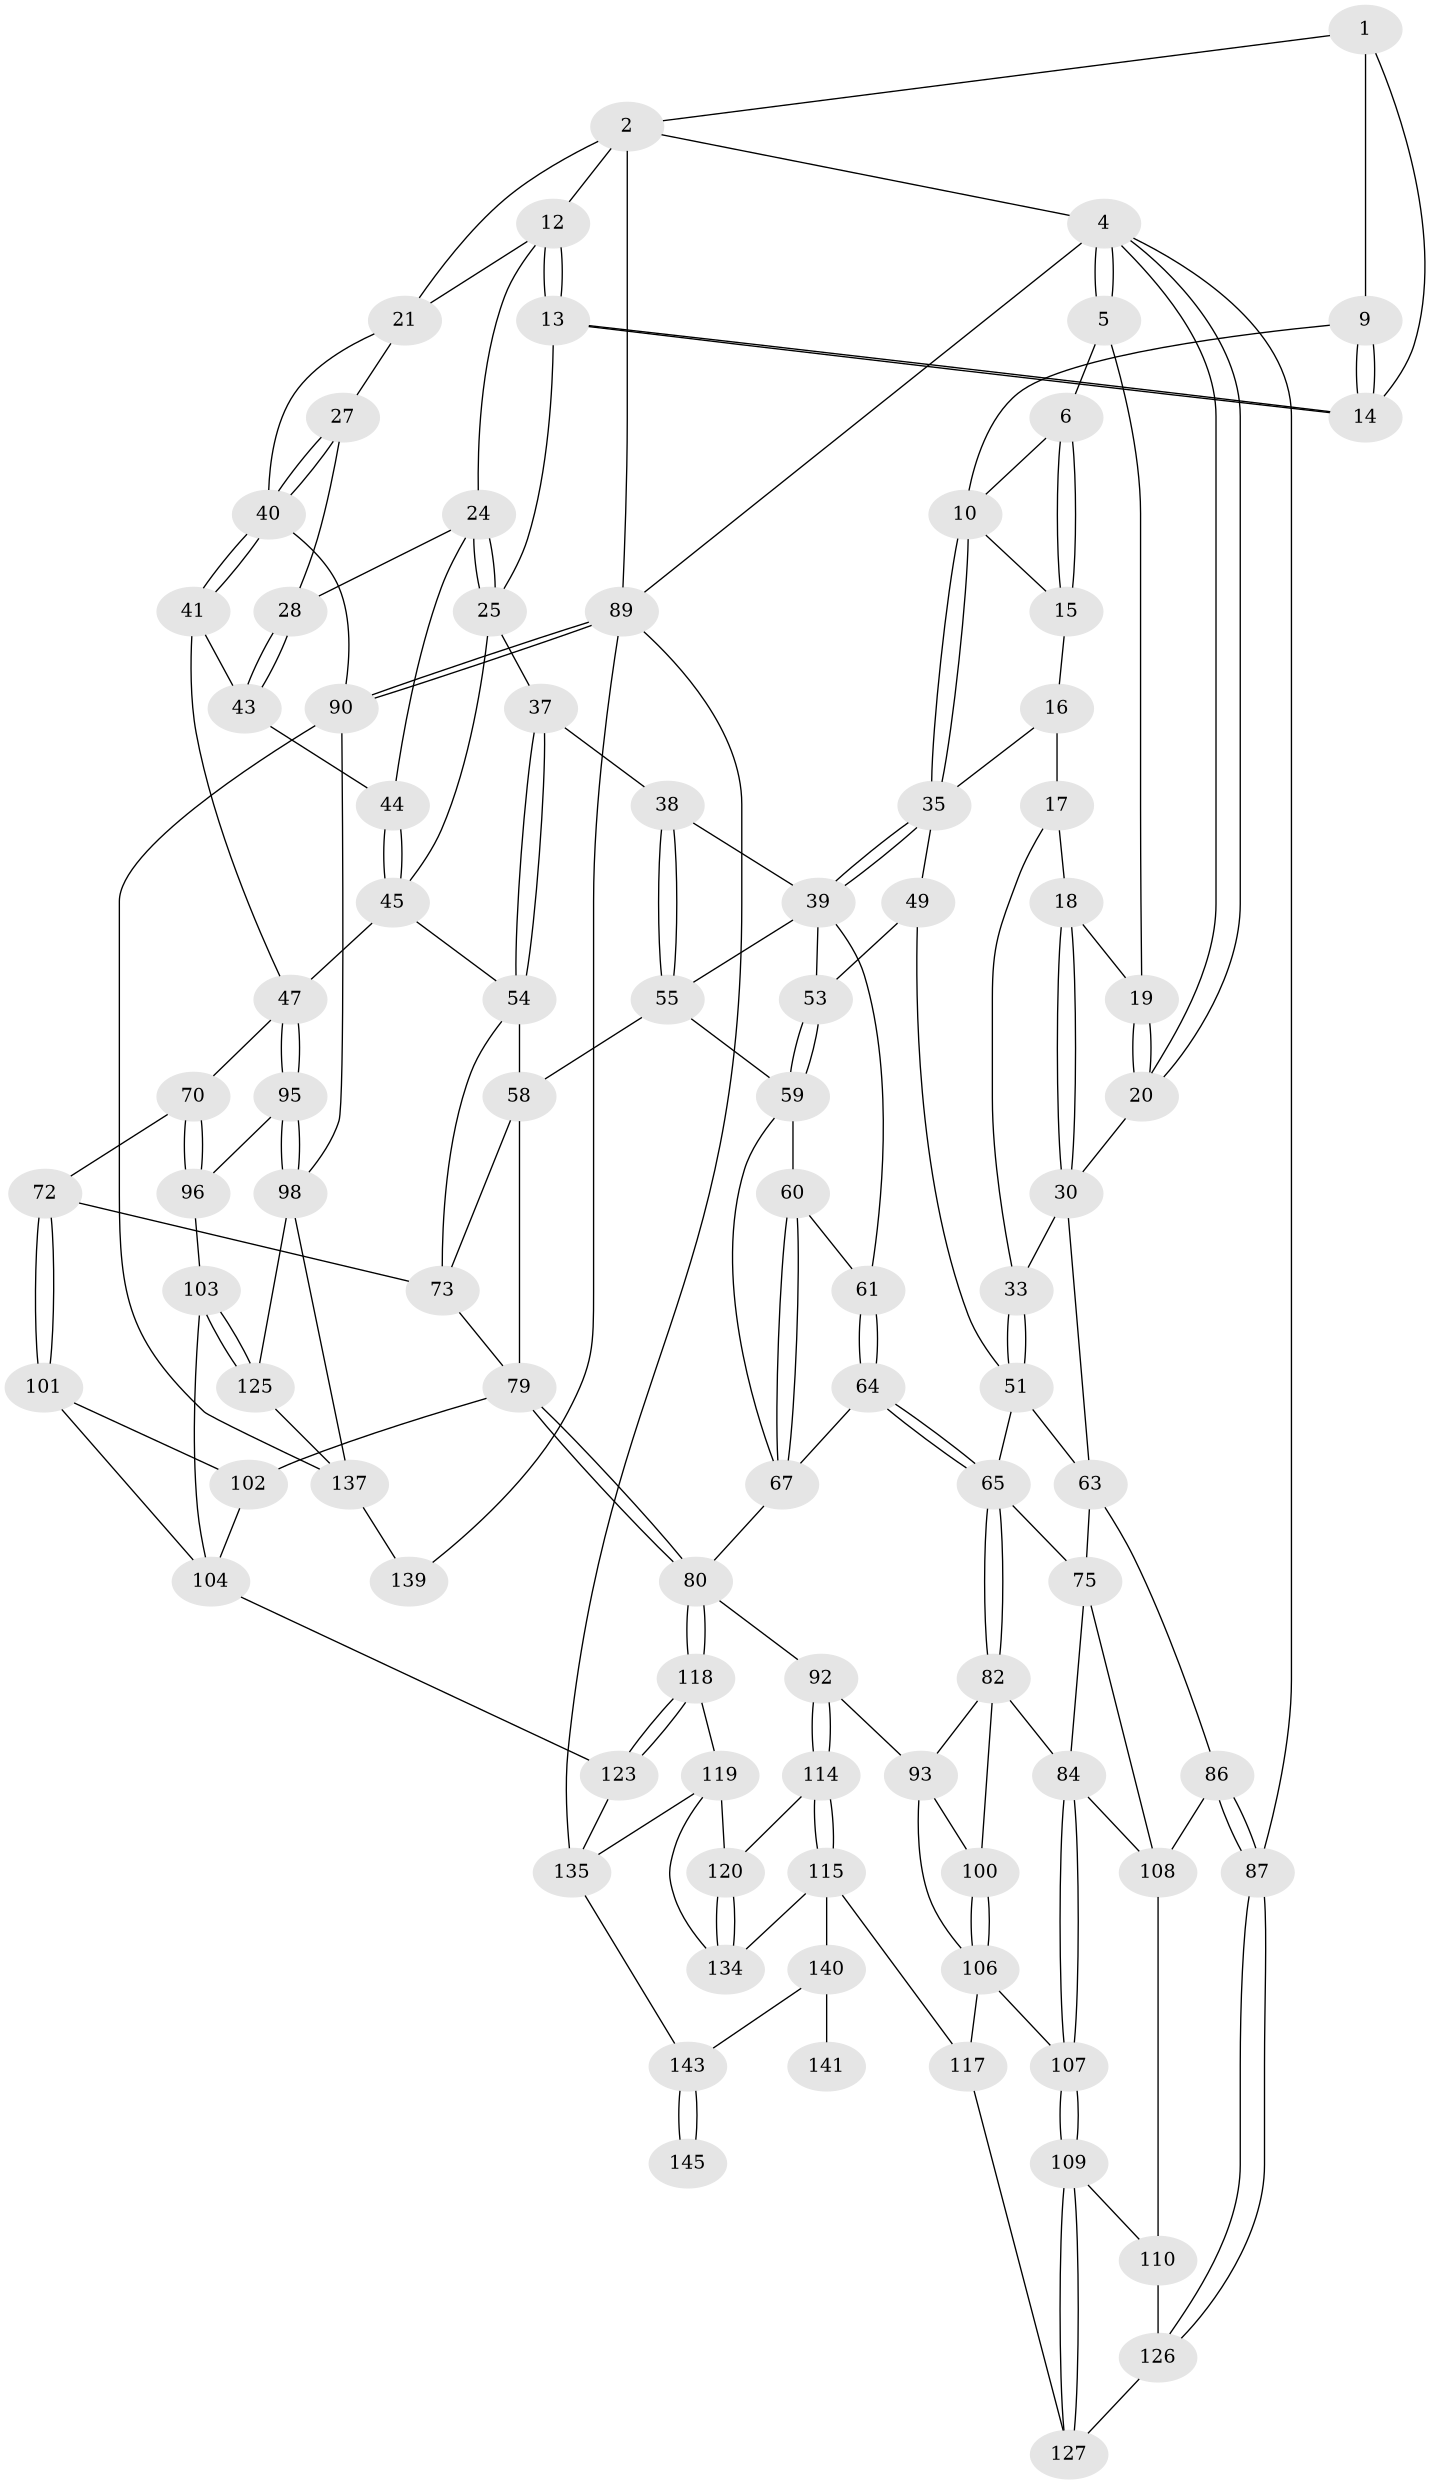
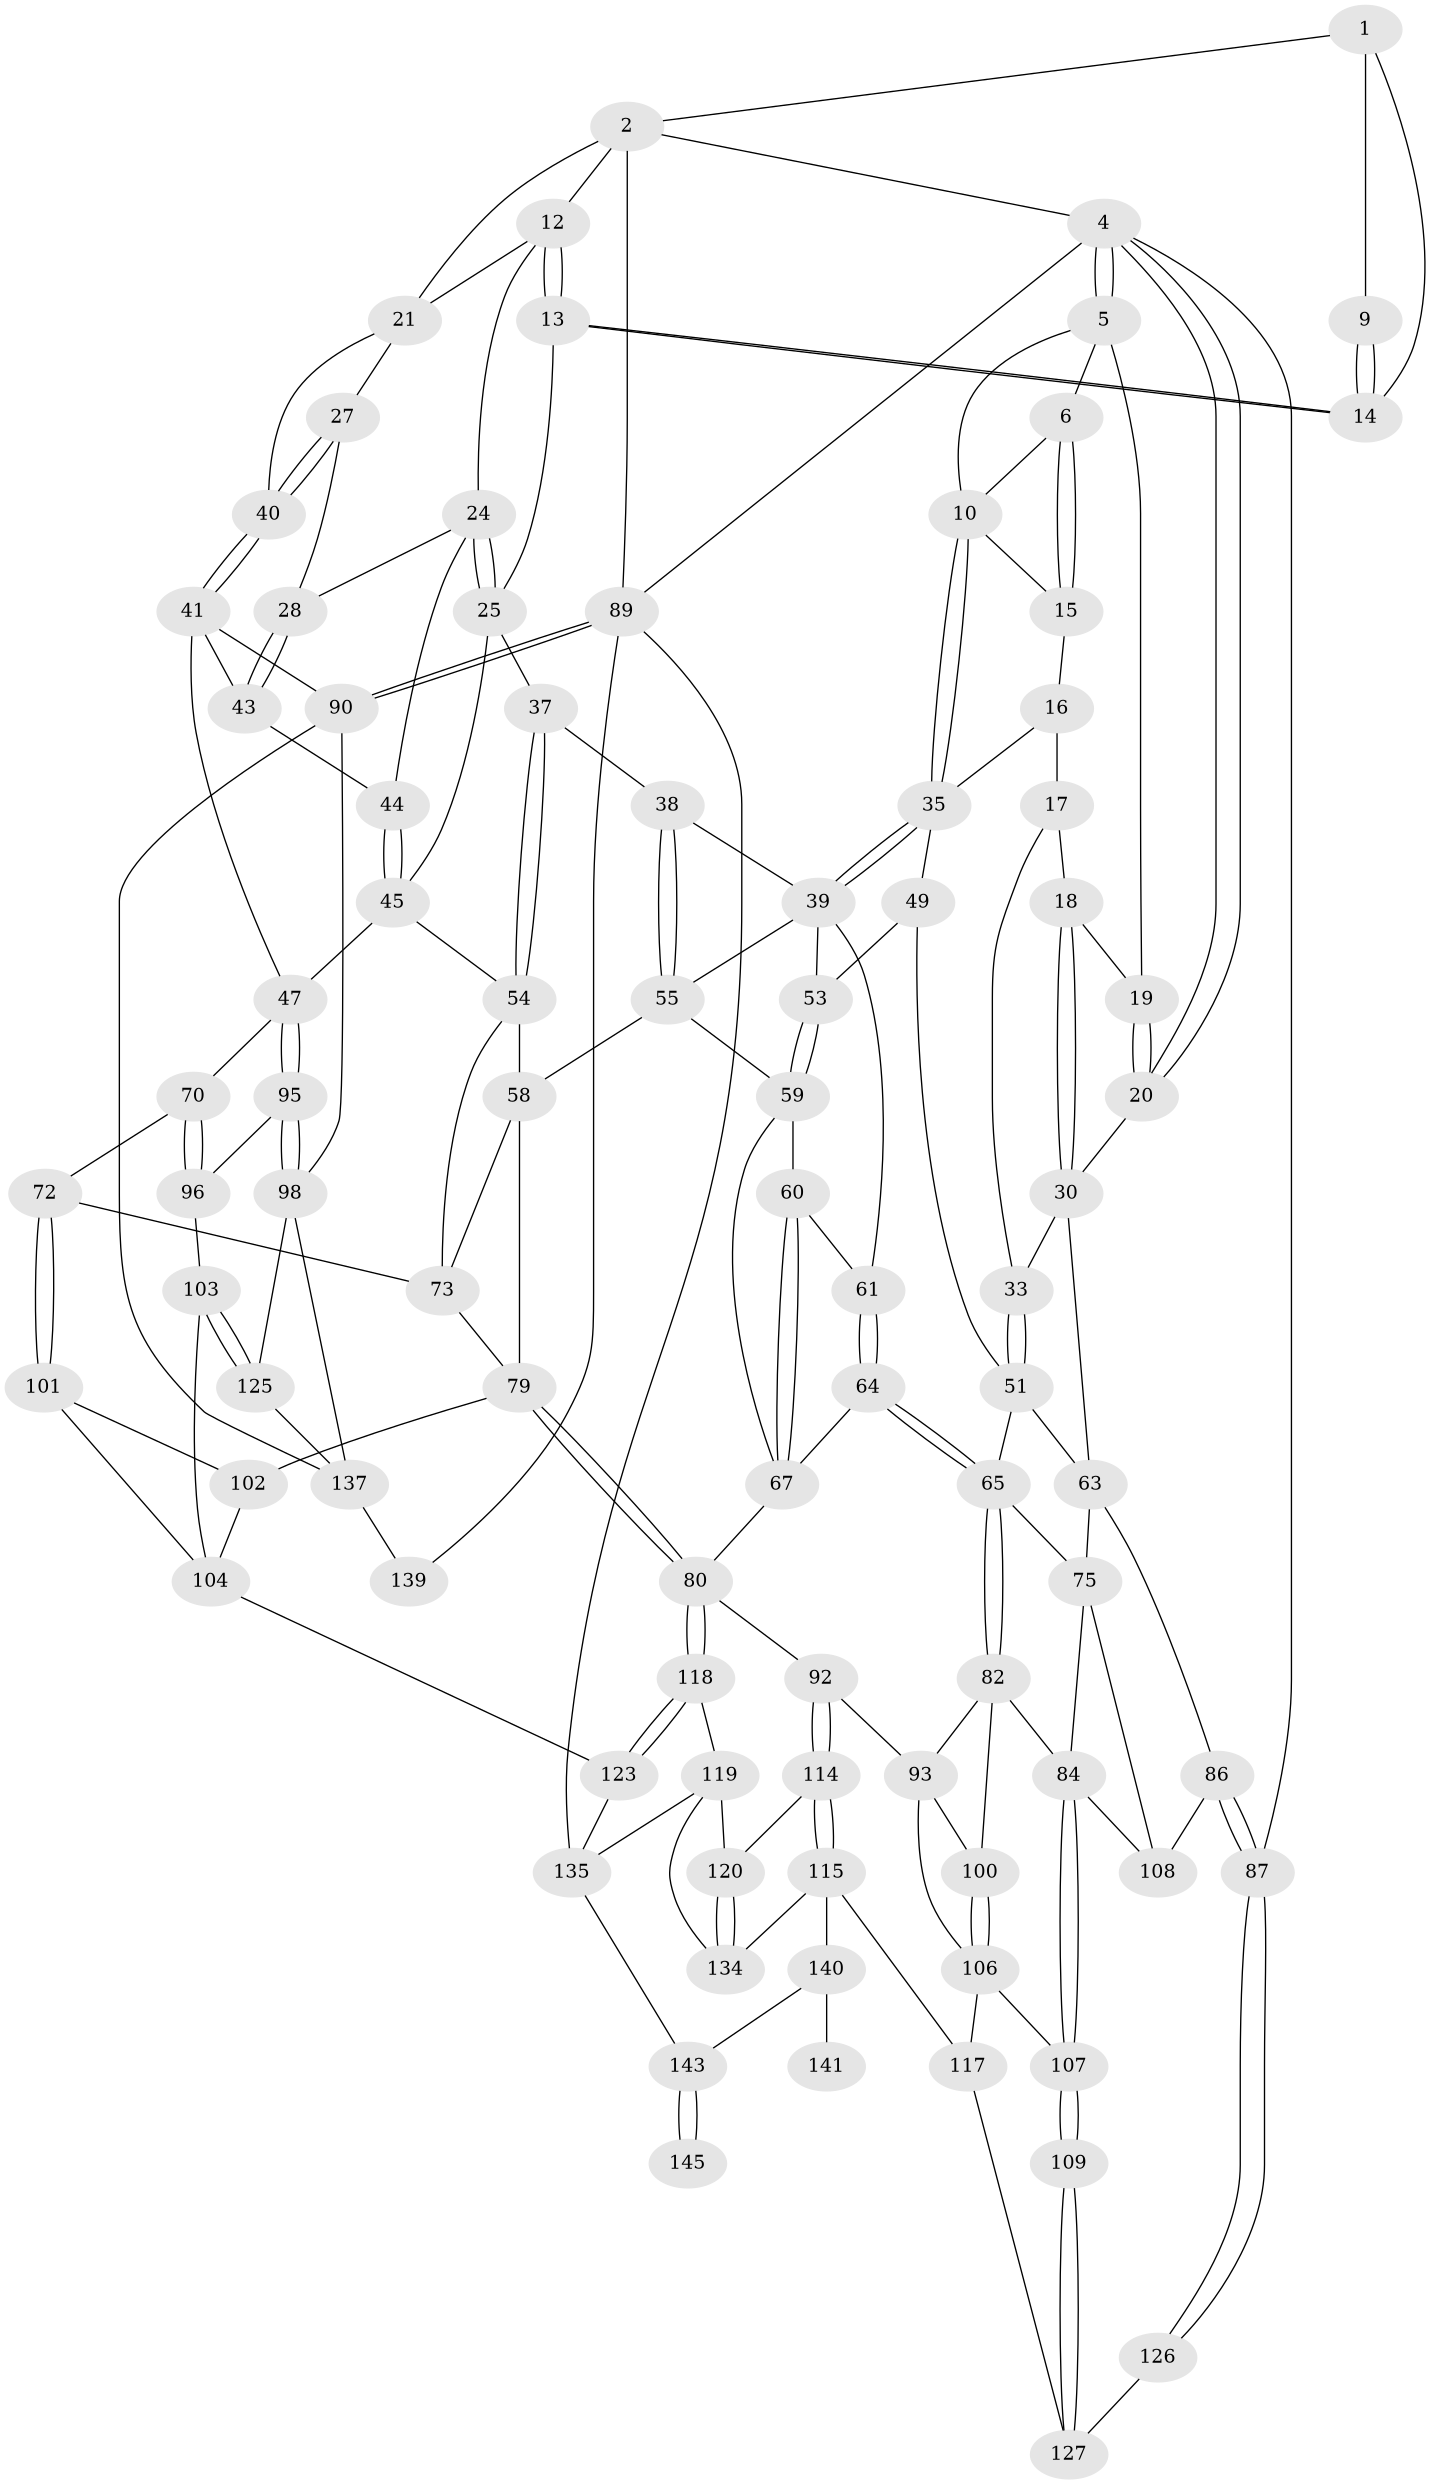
edge "9" -- "10": now "5" -- "10"
edge "40" -- "90": now "41" -- "90"
node "110": removed
